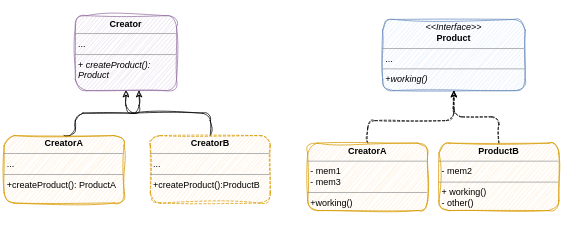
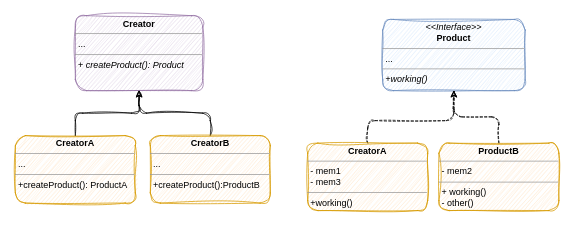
node "Creator ... + createProduct(): Product": size 101x75 -> 128x75
node "CreatorA ... +createProduct(): ProductA": moved (64, 169) -> (75, 169)
node "CreatorB ... +createProduct():ProductB": style dashed -> solid
